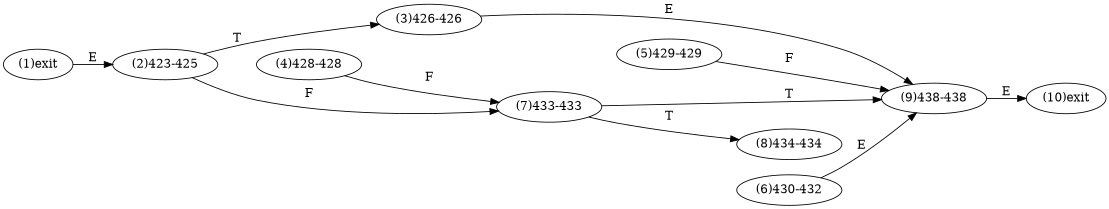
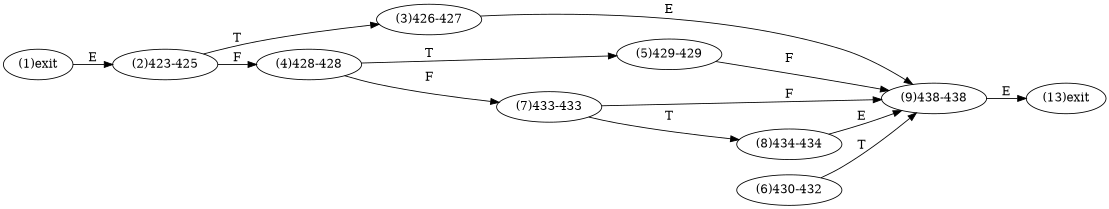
node "(3)426-426": label "(3)426-426" -> "(3)426-427"
edge "(4)428-428" -> "(5)429-429": added, label "T"
edge "(7)433-433" -> "(9)438-438": label "T" -> "F"
node "(10)exit": label "(10)exit" -> "(13)exit"
edge "(2)423-425" -> "(7)433-433": now "(2)423-425" -> "(4)428-428"
edge "(8)434-434" -> "(9)438-438": added, label "E"
edge "(6)430-432" -> "(9)438-438": label "E" -> "T"
